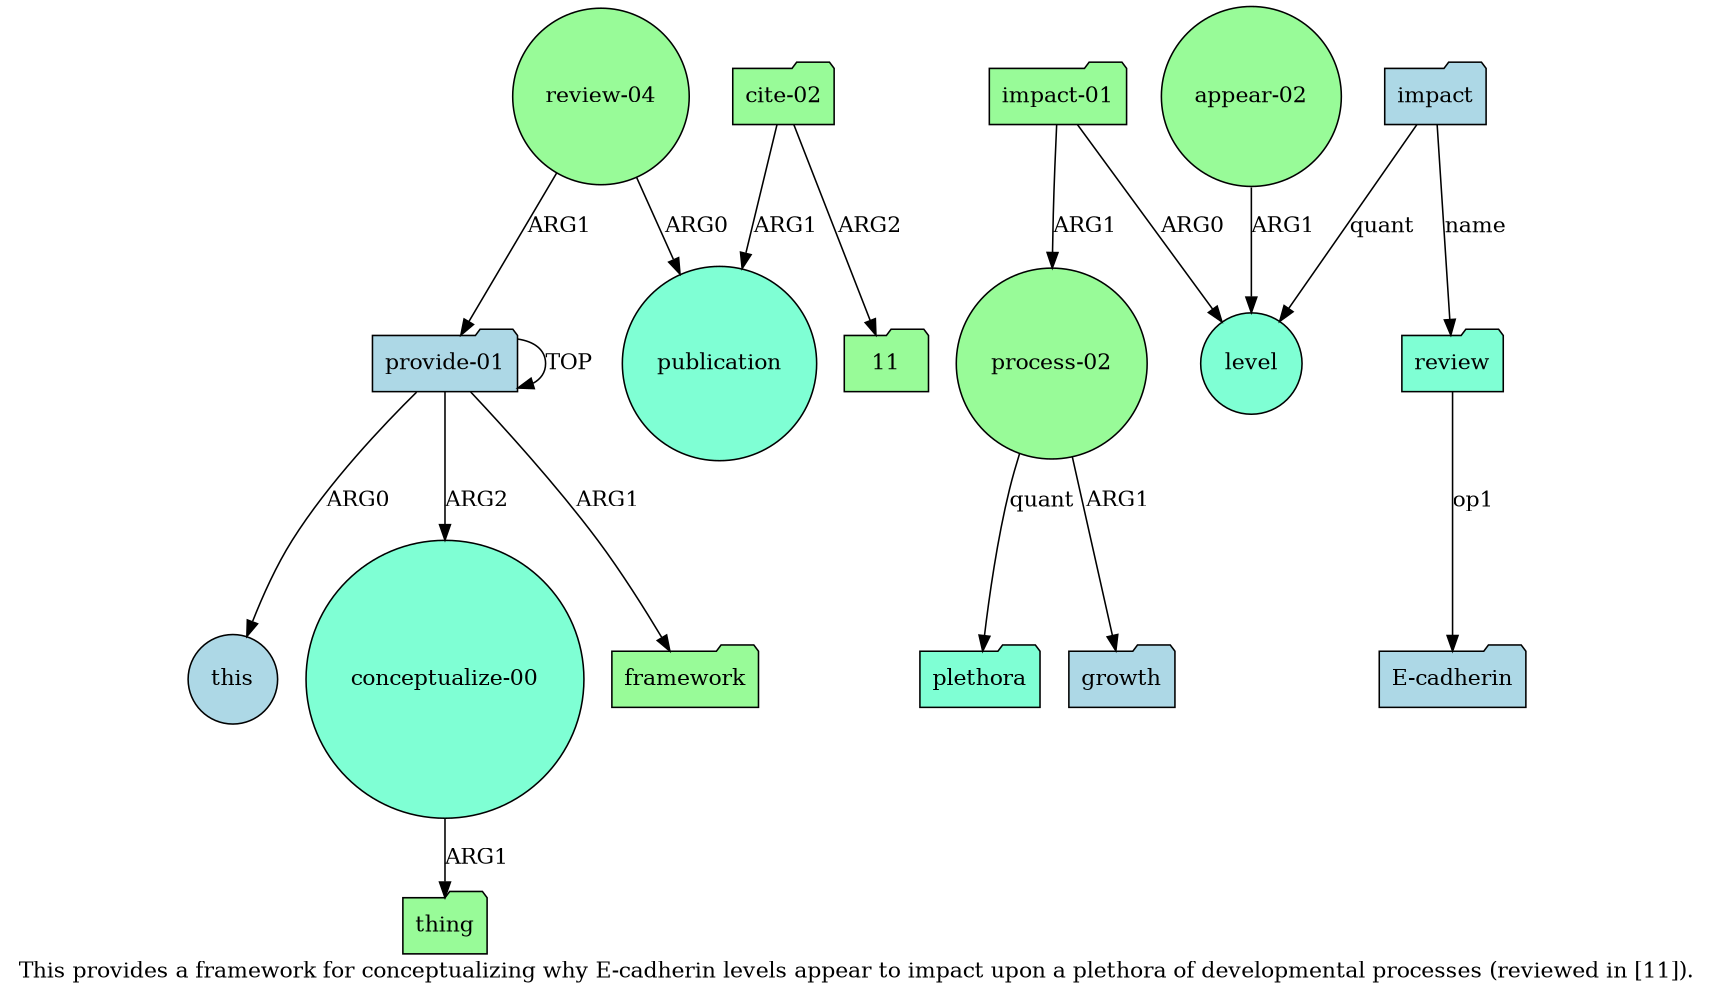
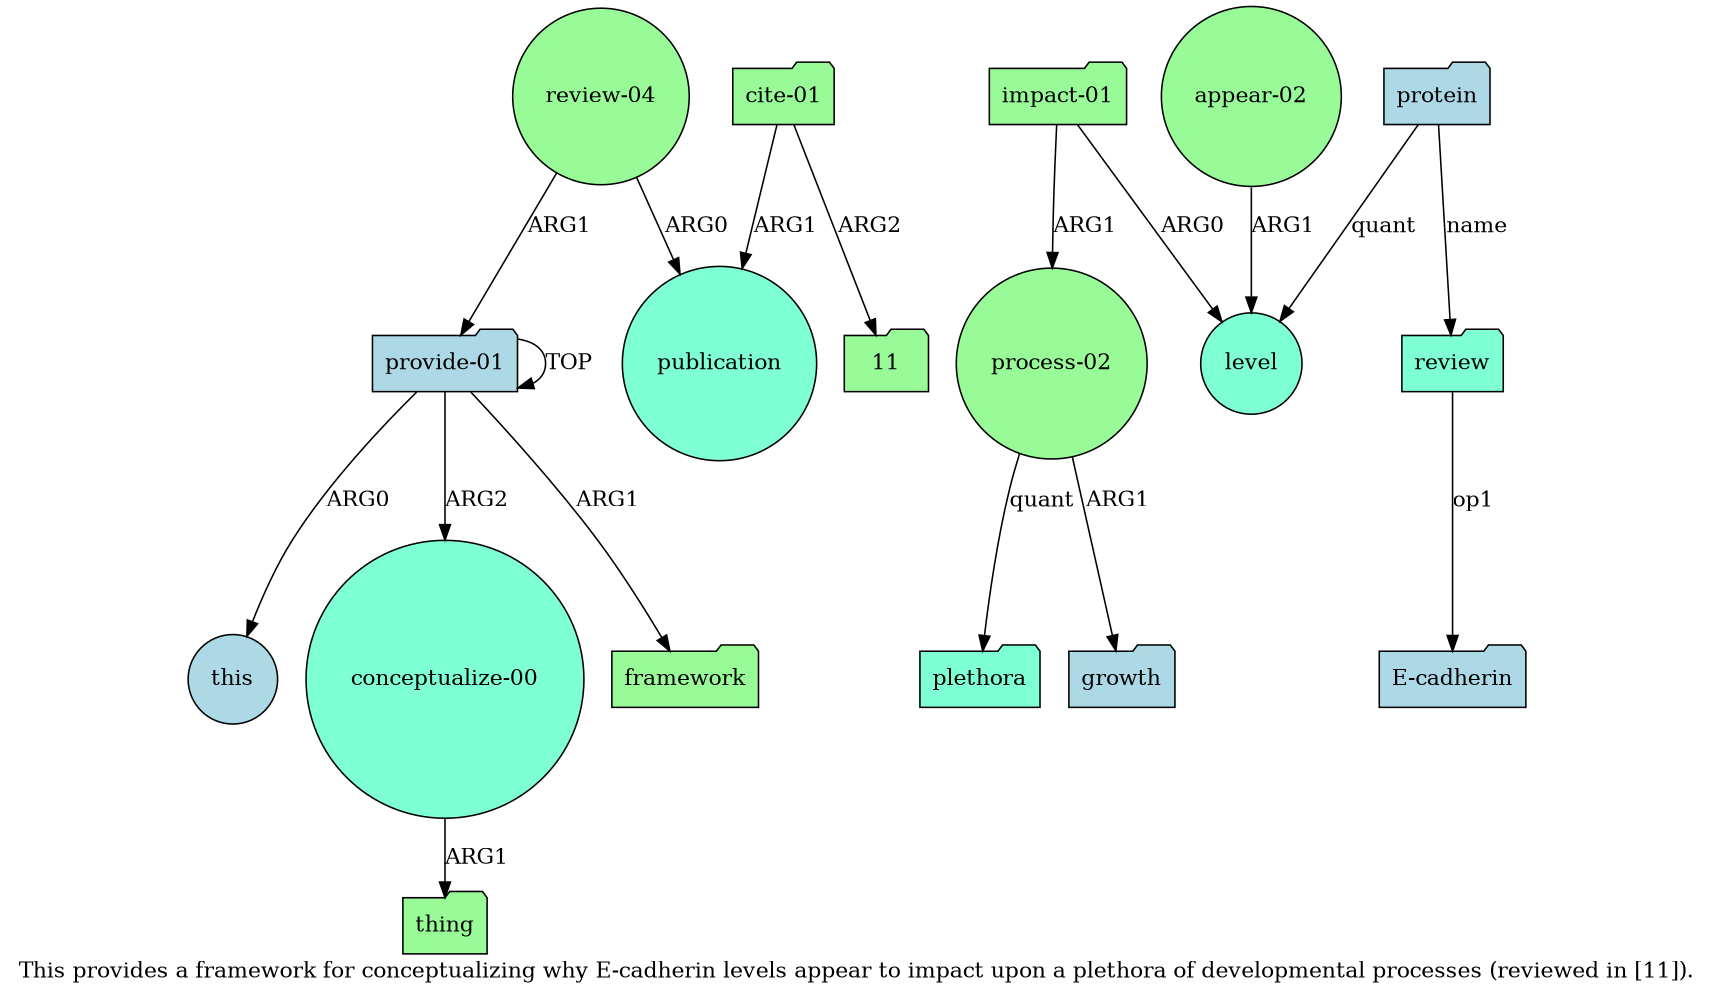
node "cite-02": label "cite-02" -> "cite-01"
node "impact": label "impact" -> "protein"
